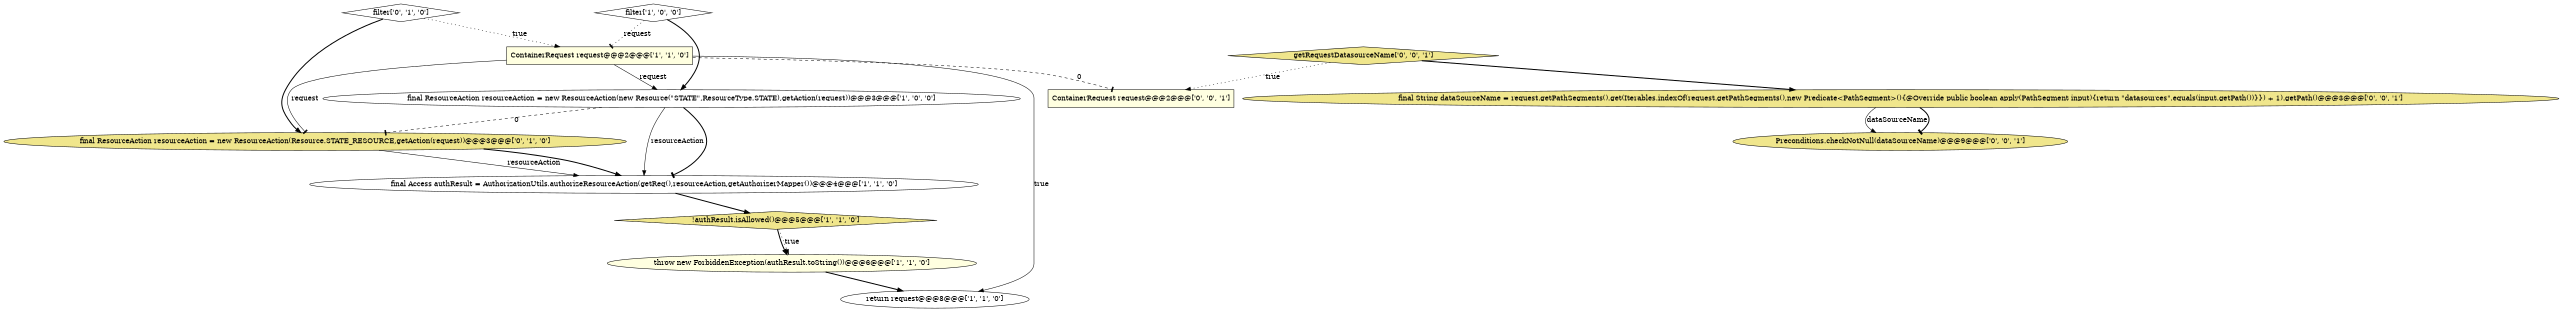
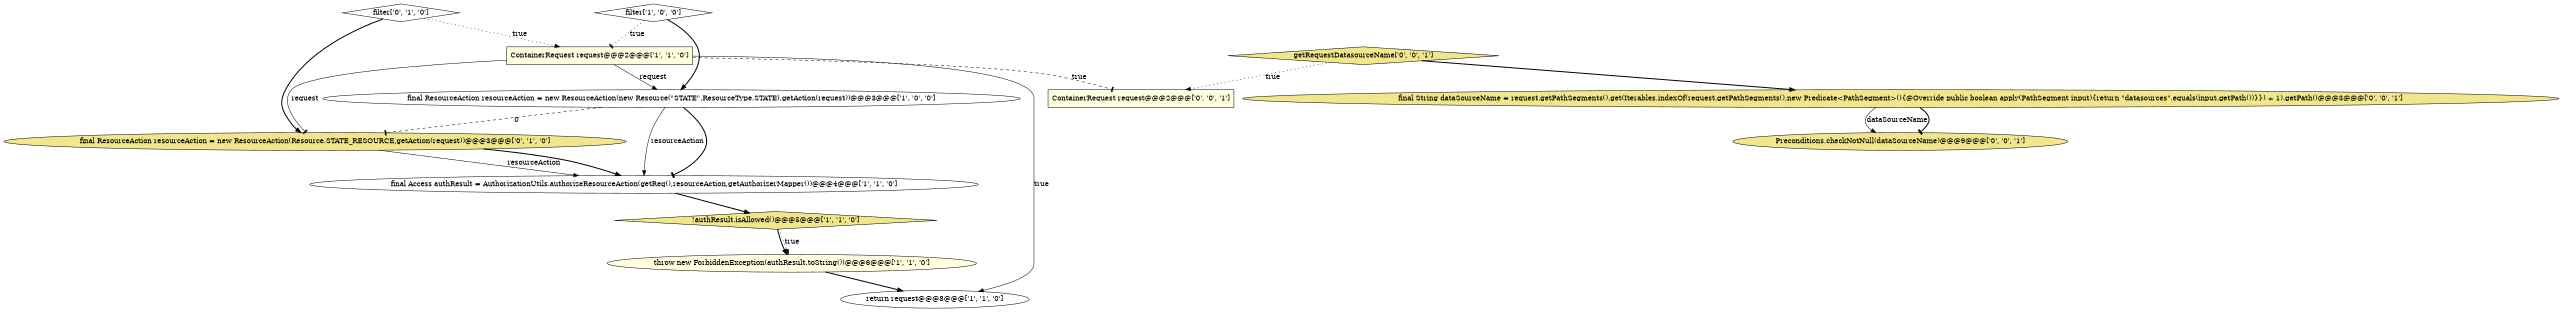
edge "filter['1', '0', '0']" -> "ContainerRequest request@@@2@@@['1', '1', '0']": label "request" -> "true"
edge "ContainerRequest request@@@2@@@['1', '1', '0']" -> "ContainerRequest request@@@2@@@['0', '0', '1']": label "0" -> "true"
